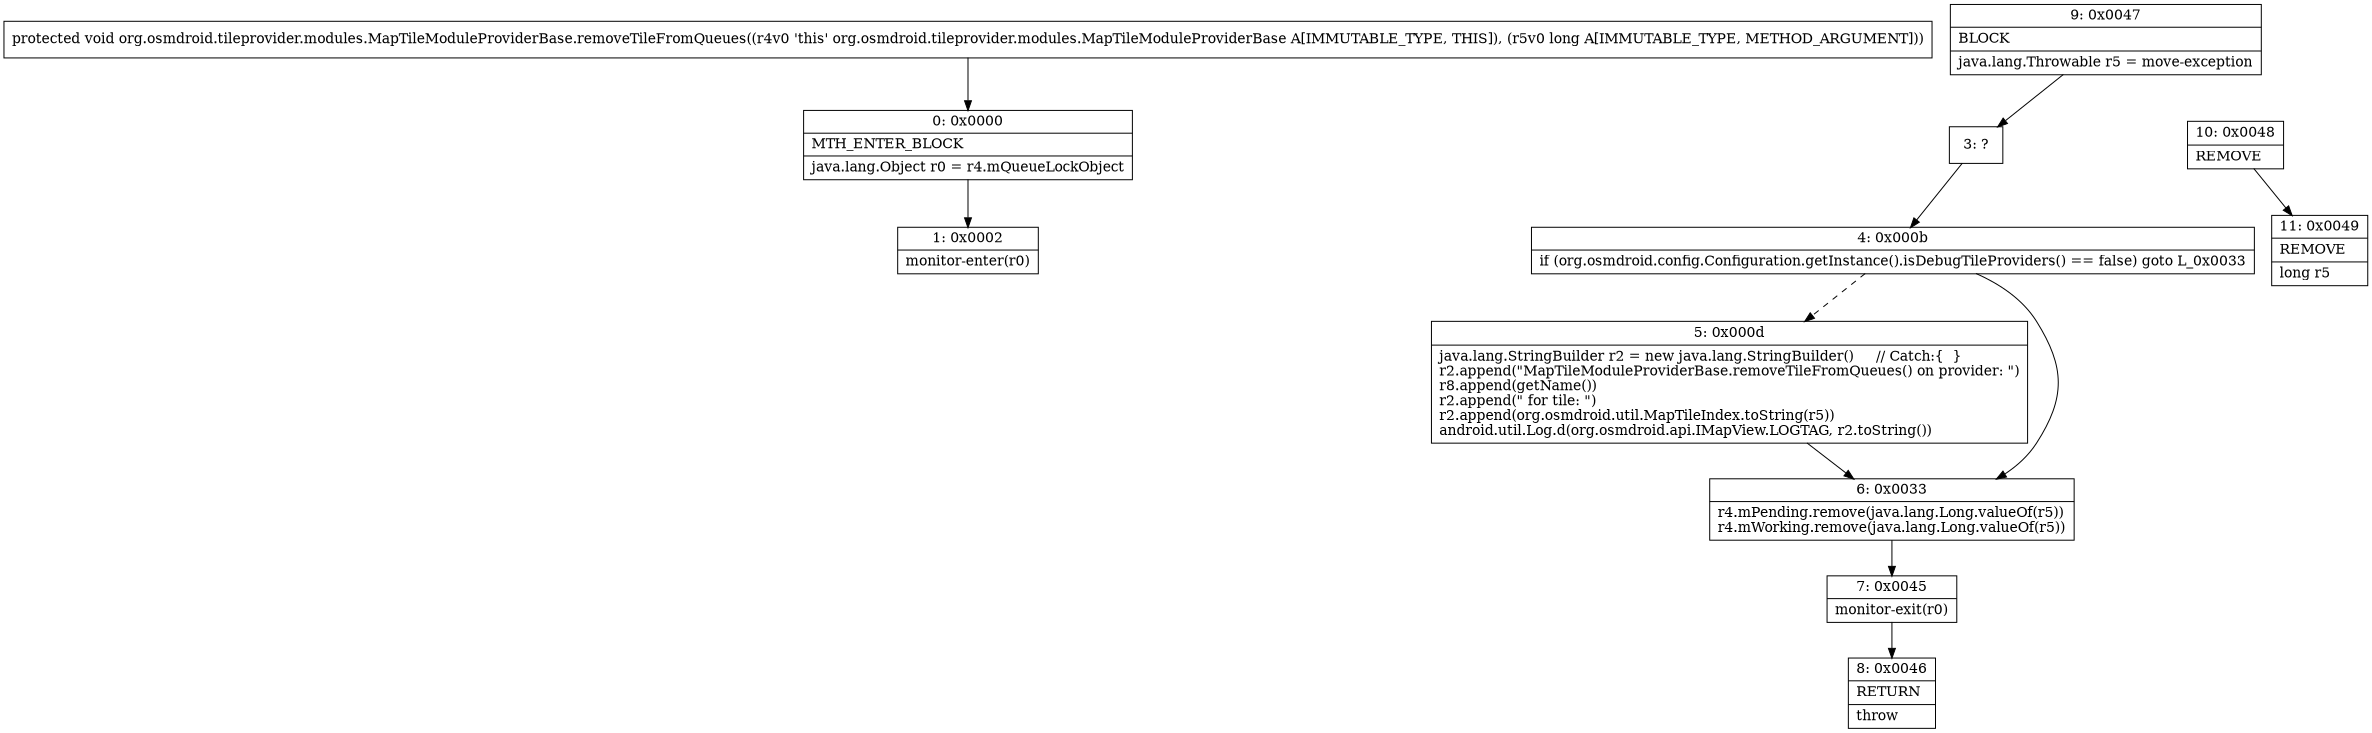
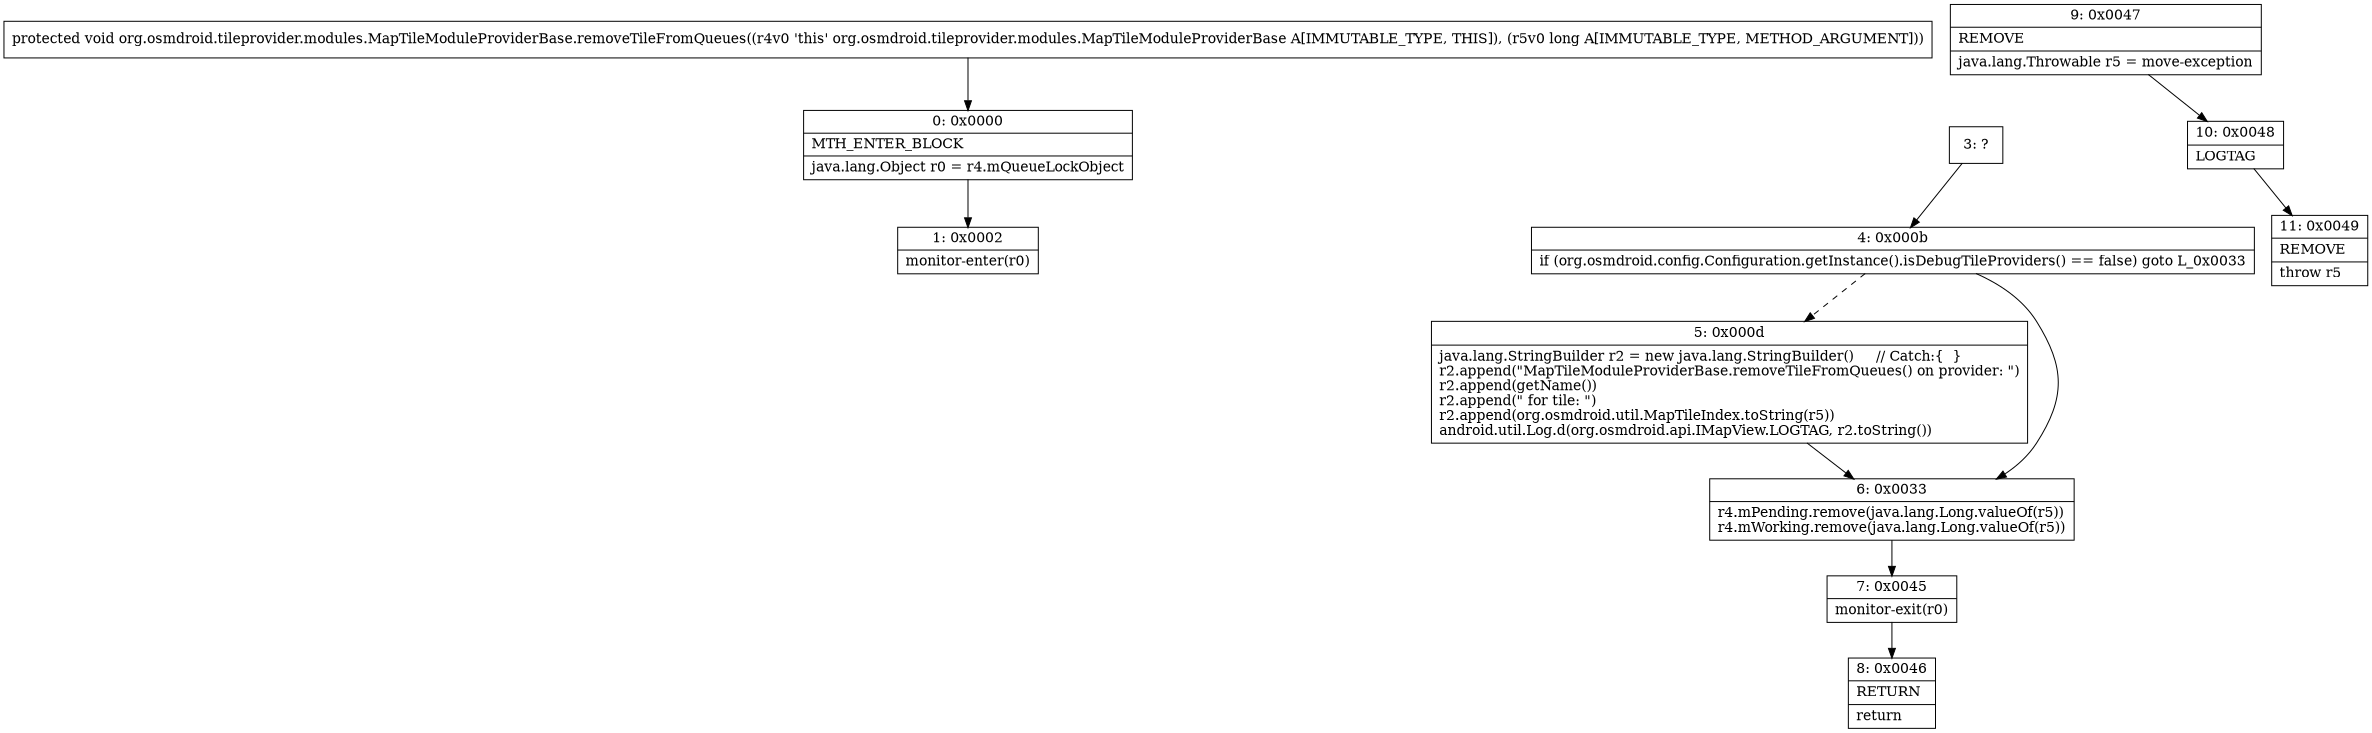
node "9: 0x0047": text "BLOCK" -> "REMOVE"
edge "9: 0x0047" -> "3: ?": now "9: 0x0047" -> "10: 0x0048"
node "10: 0x0048": text "REMOVE" -> "LOGTAG"
node "11: 0x0049": text "long r5" -> "throw r5"
node "5: 0x000d": text "r8.append(getName())" -> "r2.append(getName())"
node "8: 0x0046": text "throw" -> "return"
